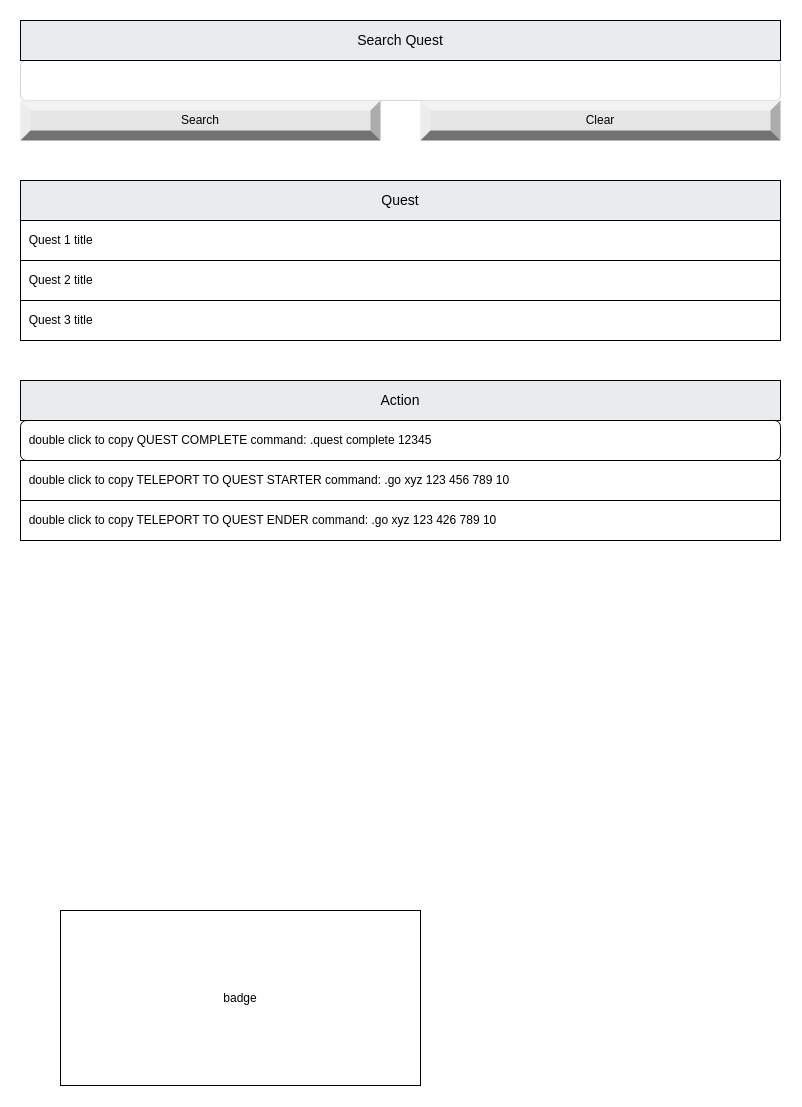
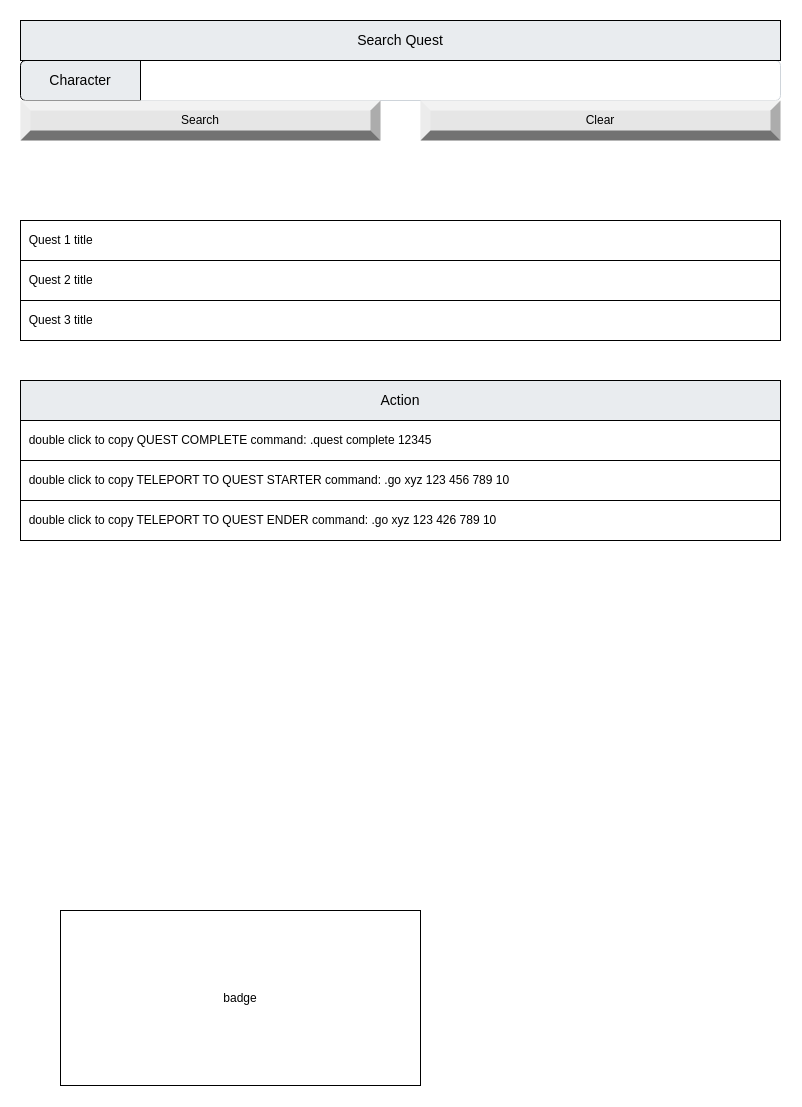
node "Character": added
node "Quest": removed
node "double click to copy QUEST COMPLETE command: .quest complete 12345": shape rounded rectangle -> rectangle
